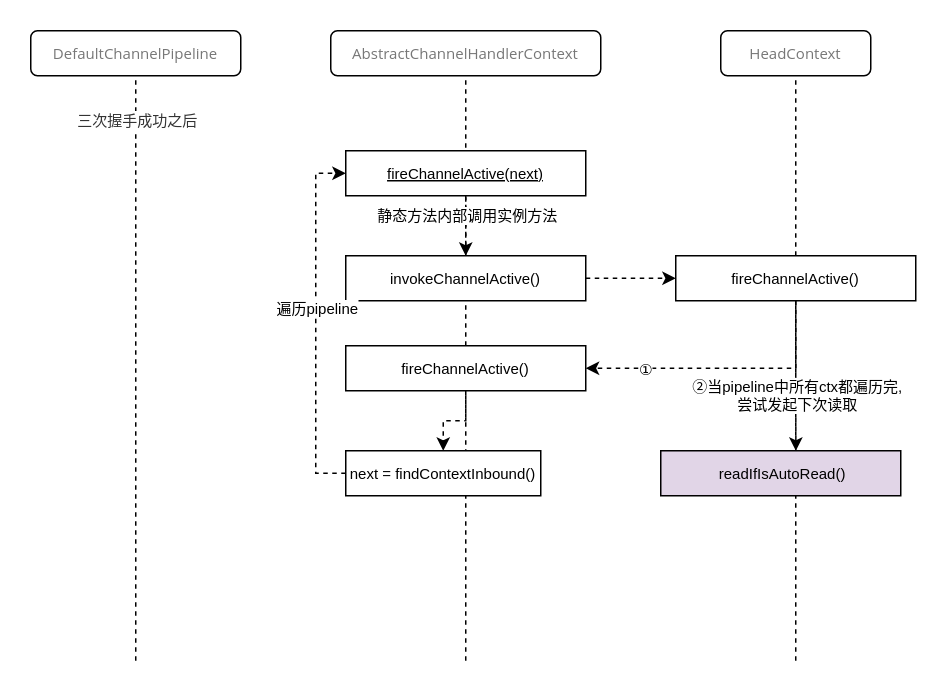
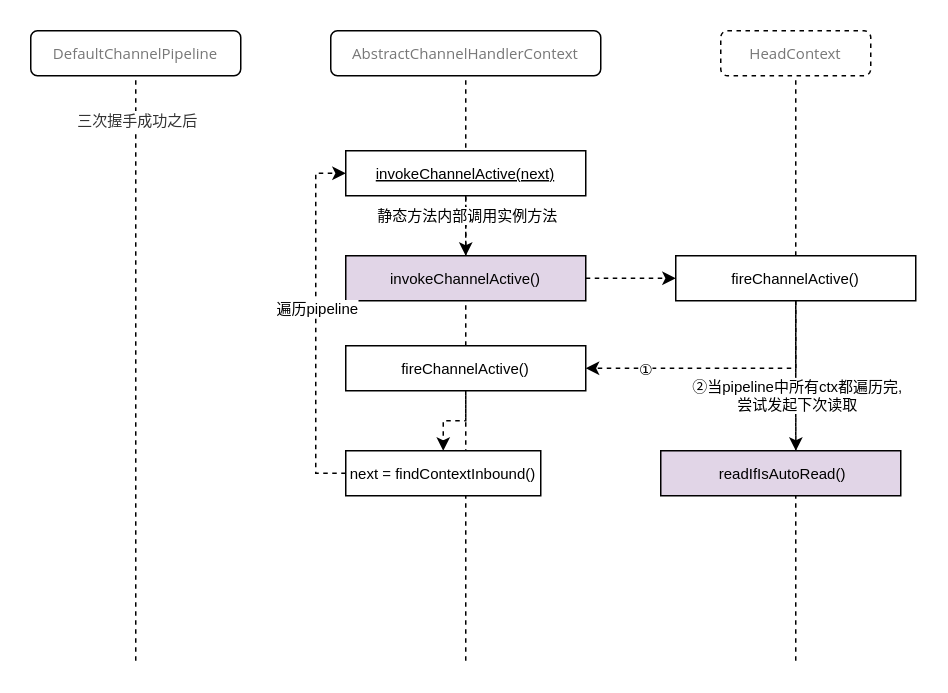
node "HeadContext": style solid -> dashed
node "fireChannelActive(next)": label "fireChannelActive(next)" -> "invokeChannelActive(next)"
node "invokeChannelActive()": fillcolor #ffffff -> #e1d5e7
